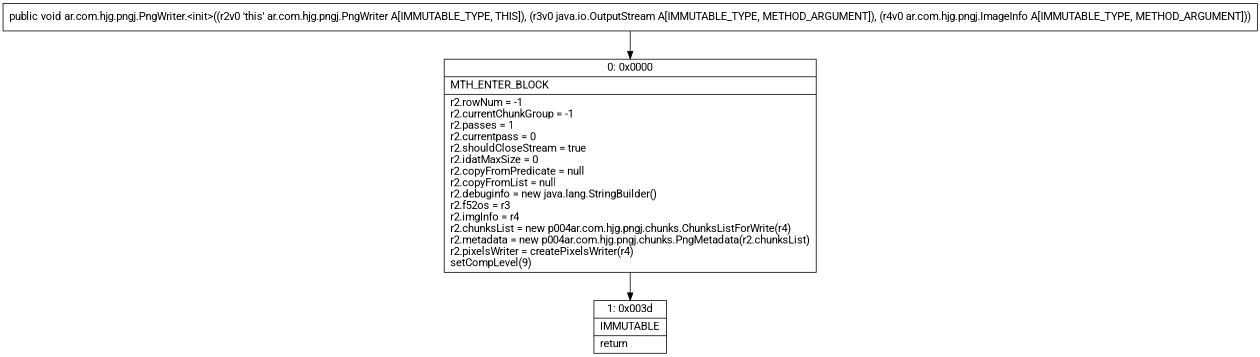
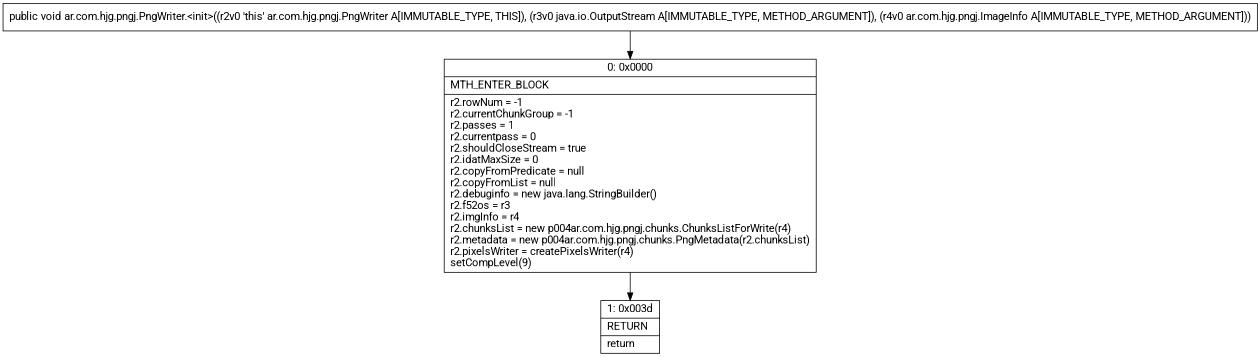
node "1: 0x003d": text "IMMUTABLE" -> "RETURN"
